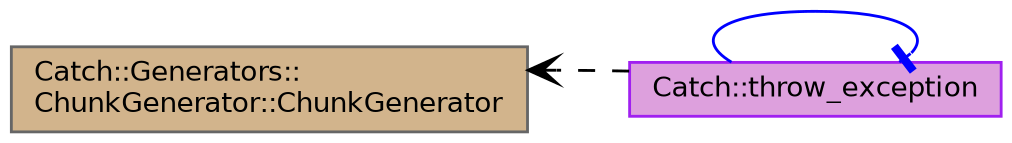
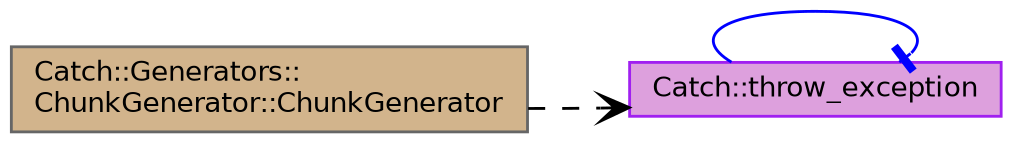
edge "Catch::throw_exception" -> "Catch::Generators:: ChunkGenerator::ChunkGenerator": reversed
